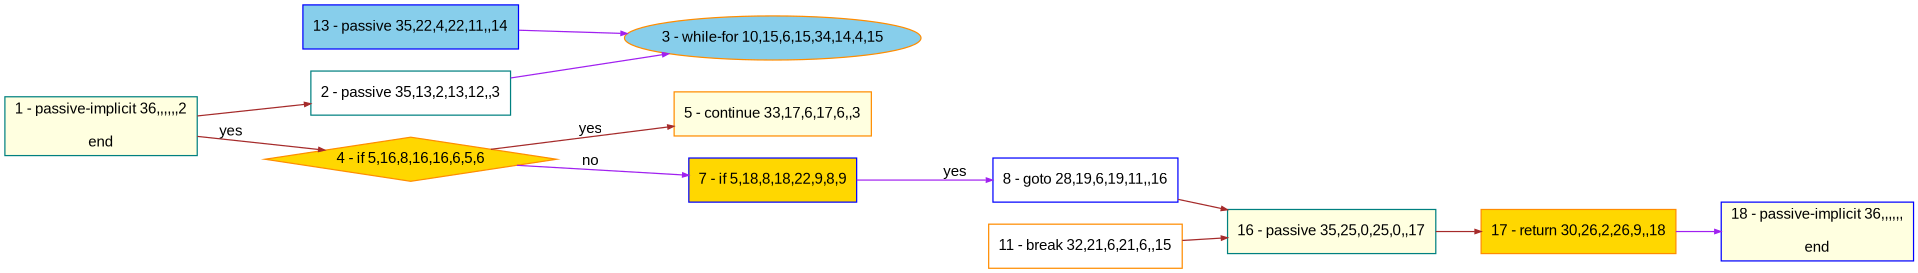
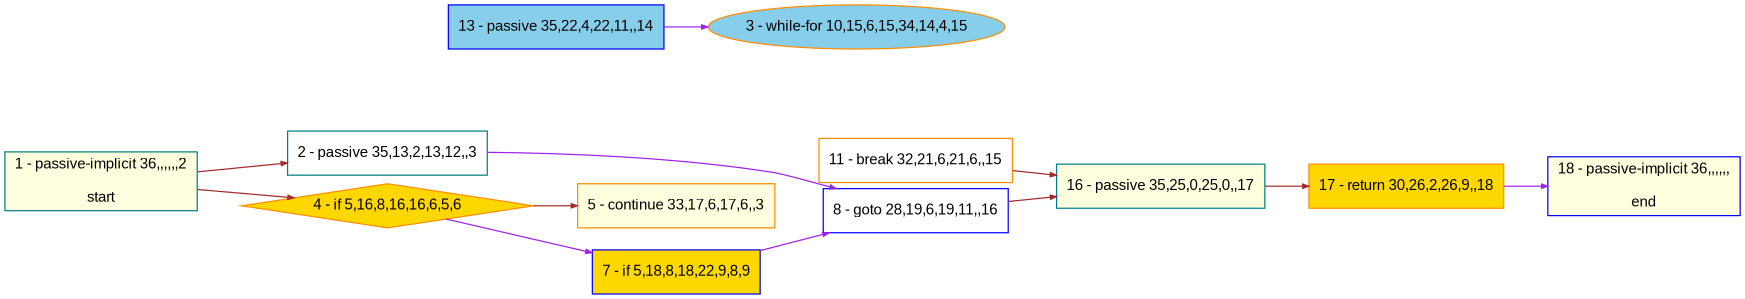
edge "2 - passive 35,13,2,13,12,,3" -> "3 - while-for 10,15,6,15,34,14,4,15": now "2 - passive 35,13,2,13,12,,3" -> "8 - goto 28,19,6,19,11,,16"
node "1 - passive-implicit 36,,,,,,2 end": label "1 - passive-implicit 36,,,,,,2 end" -> "1 - passive-implicit 36,,,,,,2 start"
edge "4 - if 5,16,8,16,16,6,5,6" -> "7 - if 5,18,8,18,22,9,8,9": label "no" -> "yes"
